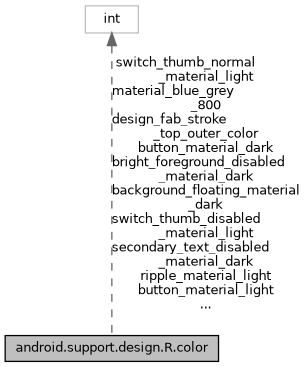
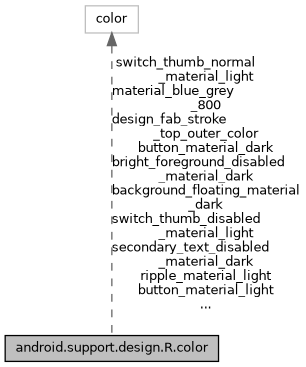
node "int": label "int" -> "color"
